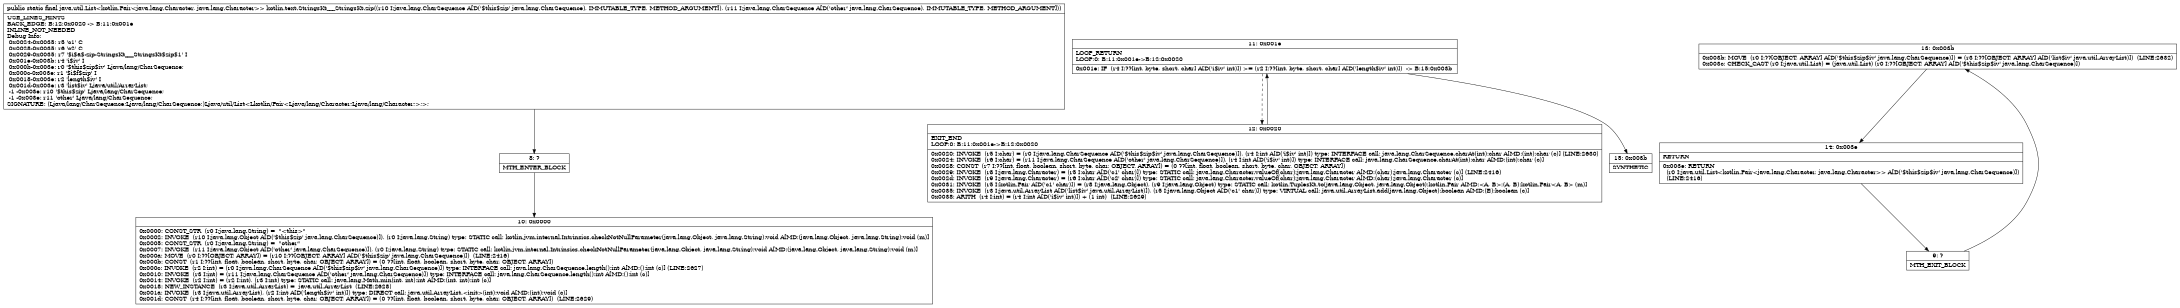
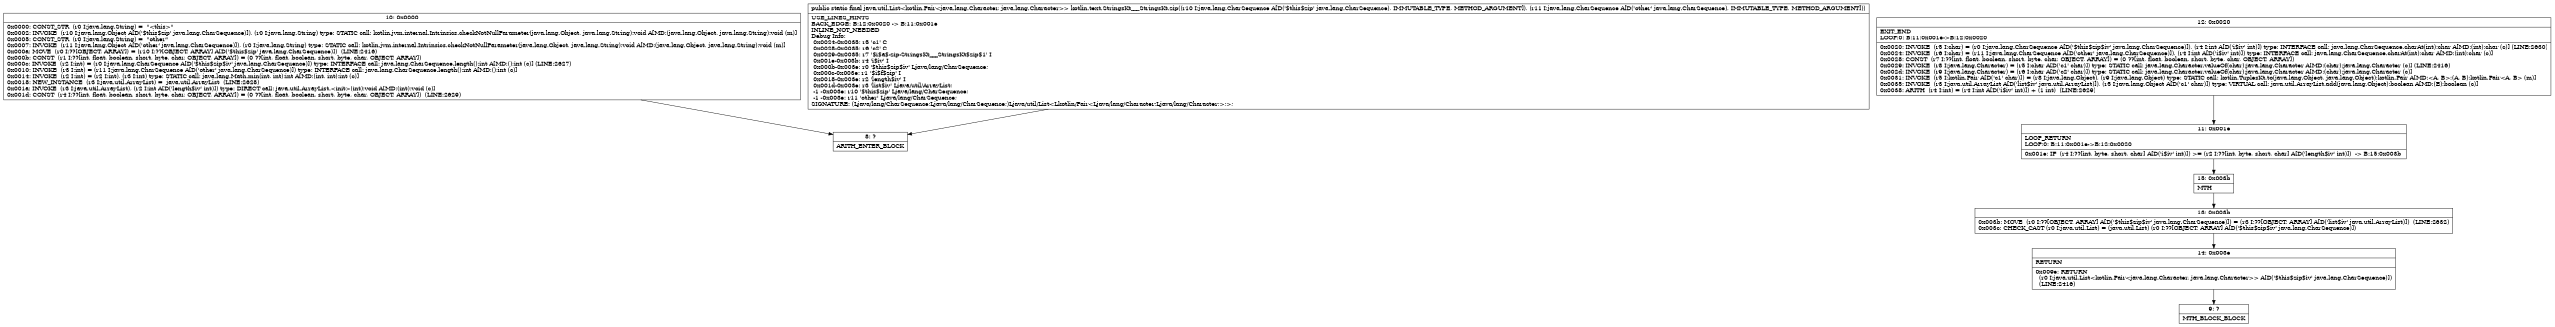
edge "11: 0x001e" -> "12: 0x0020": removed
edge "9: ?" -> "13: 0x003b": now "15: 0x003b" -> "13: 0x003b"
node "14: 0x003e": text "0x003e: RETURN" -> "0x009e: RETURN"
node "8: ?": text "MTH_ENTER_BLOCK" -> "ARITH_ENTER_BLOCK"
node "15: 0x003b": text "SYNTHETIC" -> "MTH"
edge "8: ?" -> "10: 0x0000": reversed
node "9: ?": text "MTH_EXIT_BLOCK" -> "MTH_BLOCK_BLOCK"
